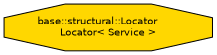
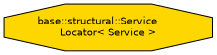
node "base::structural::Locator Locator< Service >": label "base::structural::Locator Locator< Service >" -> "base::structural::Service Locator< Service >"
